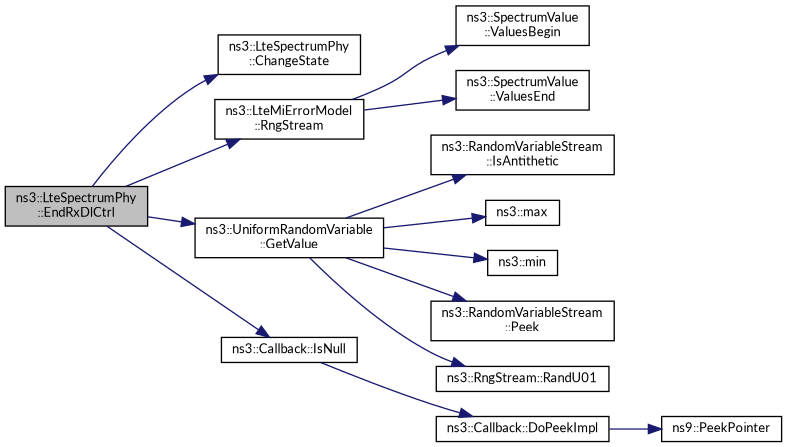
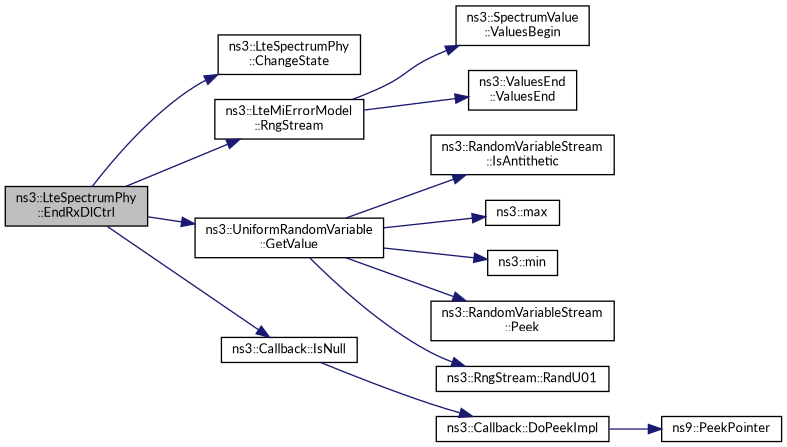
node "ns3::SpectrumValue ::ValuesEnd": label "ns3::SpectrumValue ::ValuesEnd" -> "ns3::ValuesEnd ::ValuesEnd"
